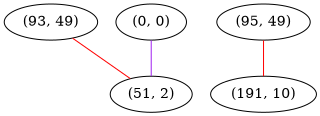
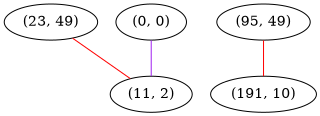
node "(93, 49)": label "(93, 49)" -> "(23, 49)"
node "(51, 2)": label "(51, 2)" -> "(11, 2)"
